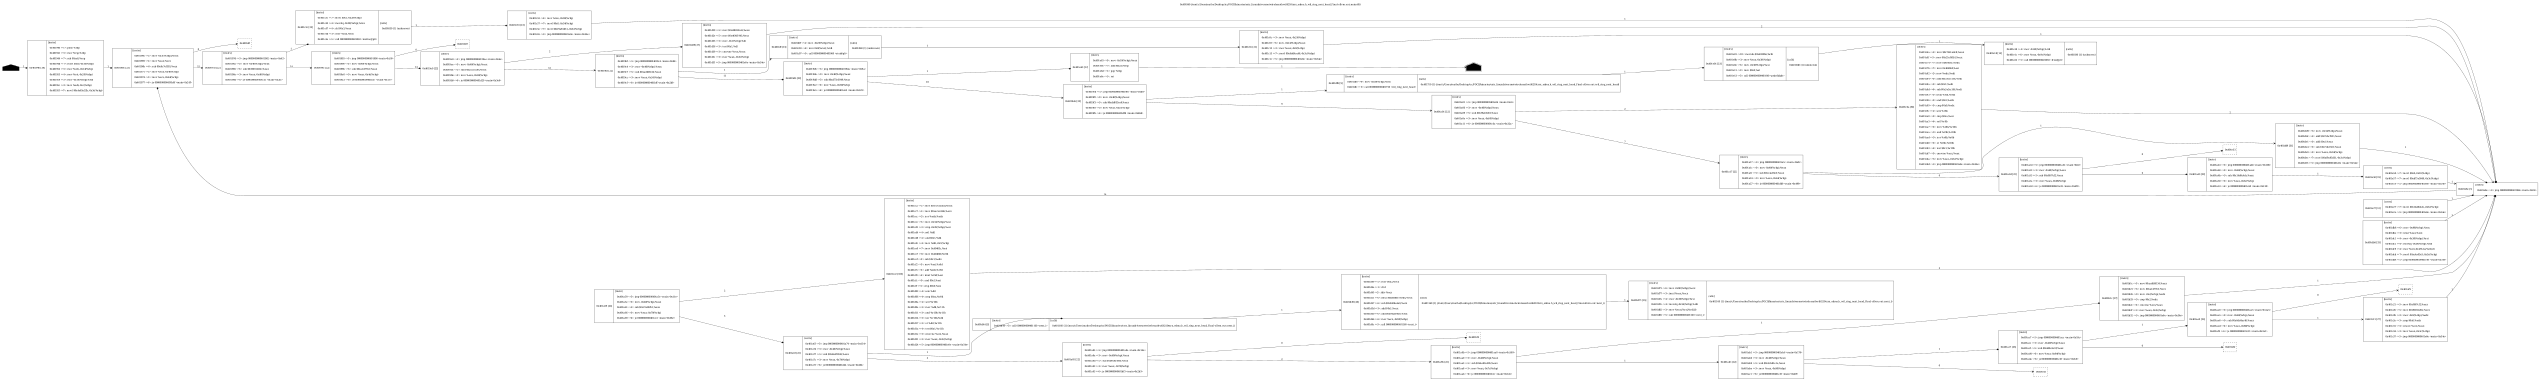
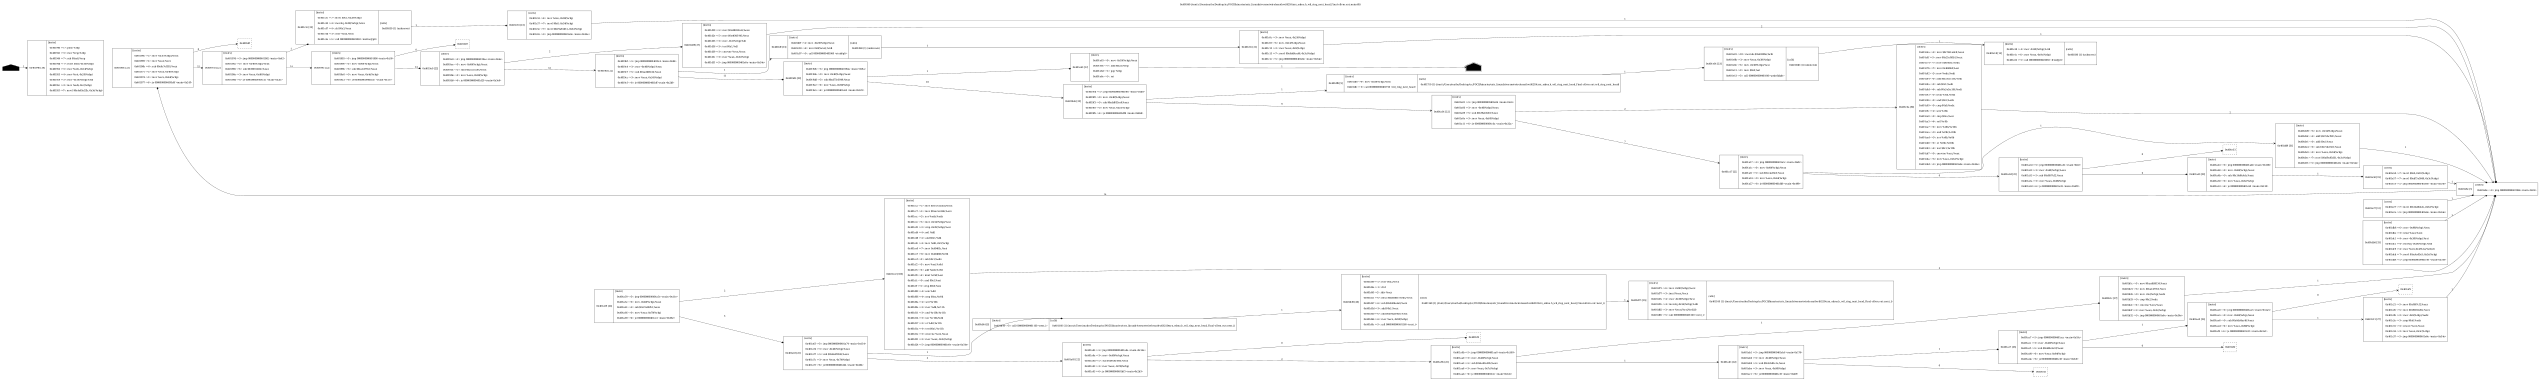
edge "0x401940 [38]" -> "0x401966 [23]": removed, label "1"
